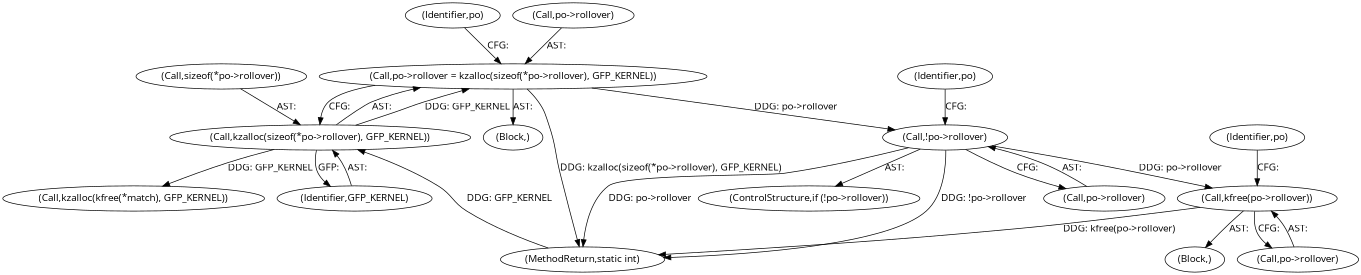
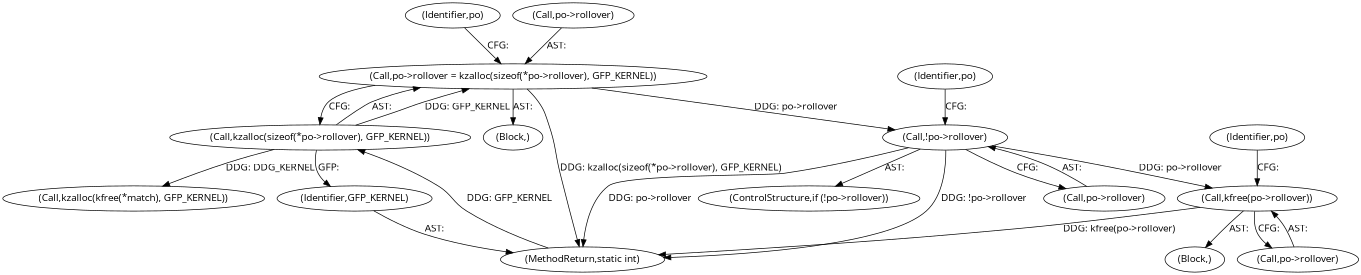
node "(Call,sizeof(*po->rollover))": removed
edge "(Call,kzalloc(sizeof(*po->rollover), GFP_KERNEL))" -> "(Call,kzalloc(kfree(*match), GFP_KERNEL))": label "DDG: GFP_KERNEL" -> "DDG: DDG_KERNEL"
edge "(Identifier,GFP_KERNEL)" -> "(Call,kzalloc(sizeof(*po->rollover), GFP_KERNEL))": now "(Identifier,GFP_KERNEL)" -> "(MethodReturn,static int)"
